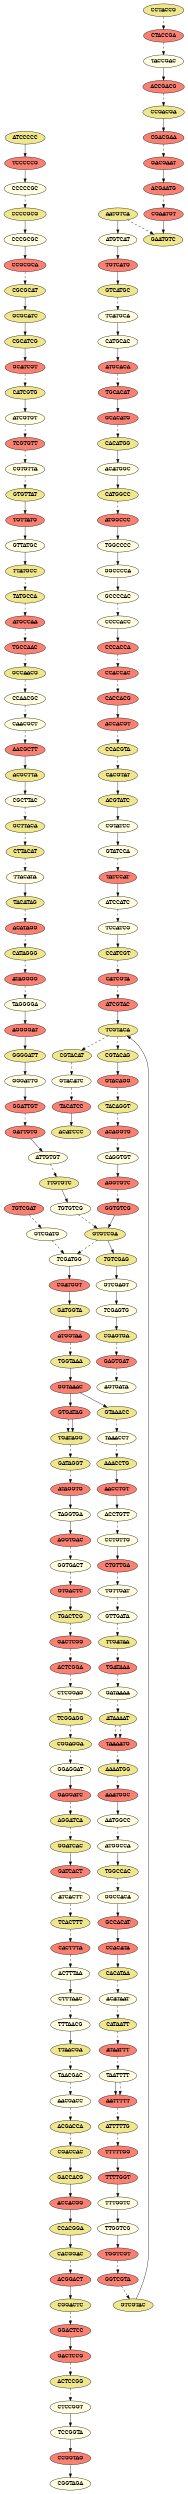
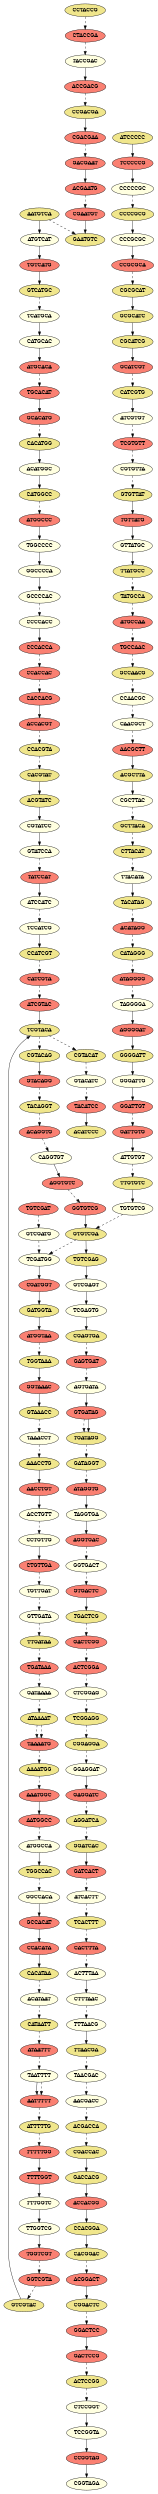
edge "GGTAAAC" -> "GTGATAG": now "AGTGATA" -> "GTGATAG"
node "AATGGCC": fillcolor lightyellow -> salmon
